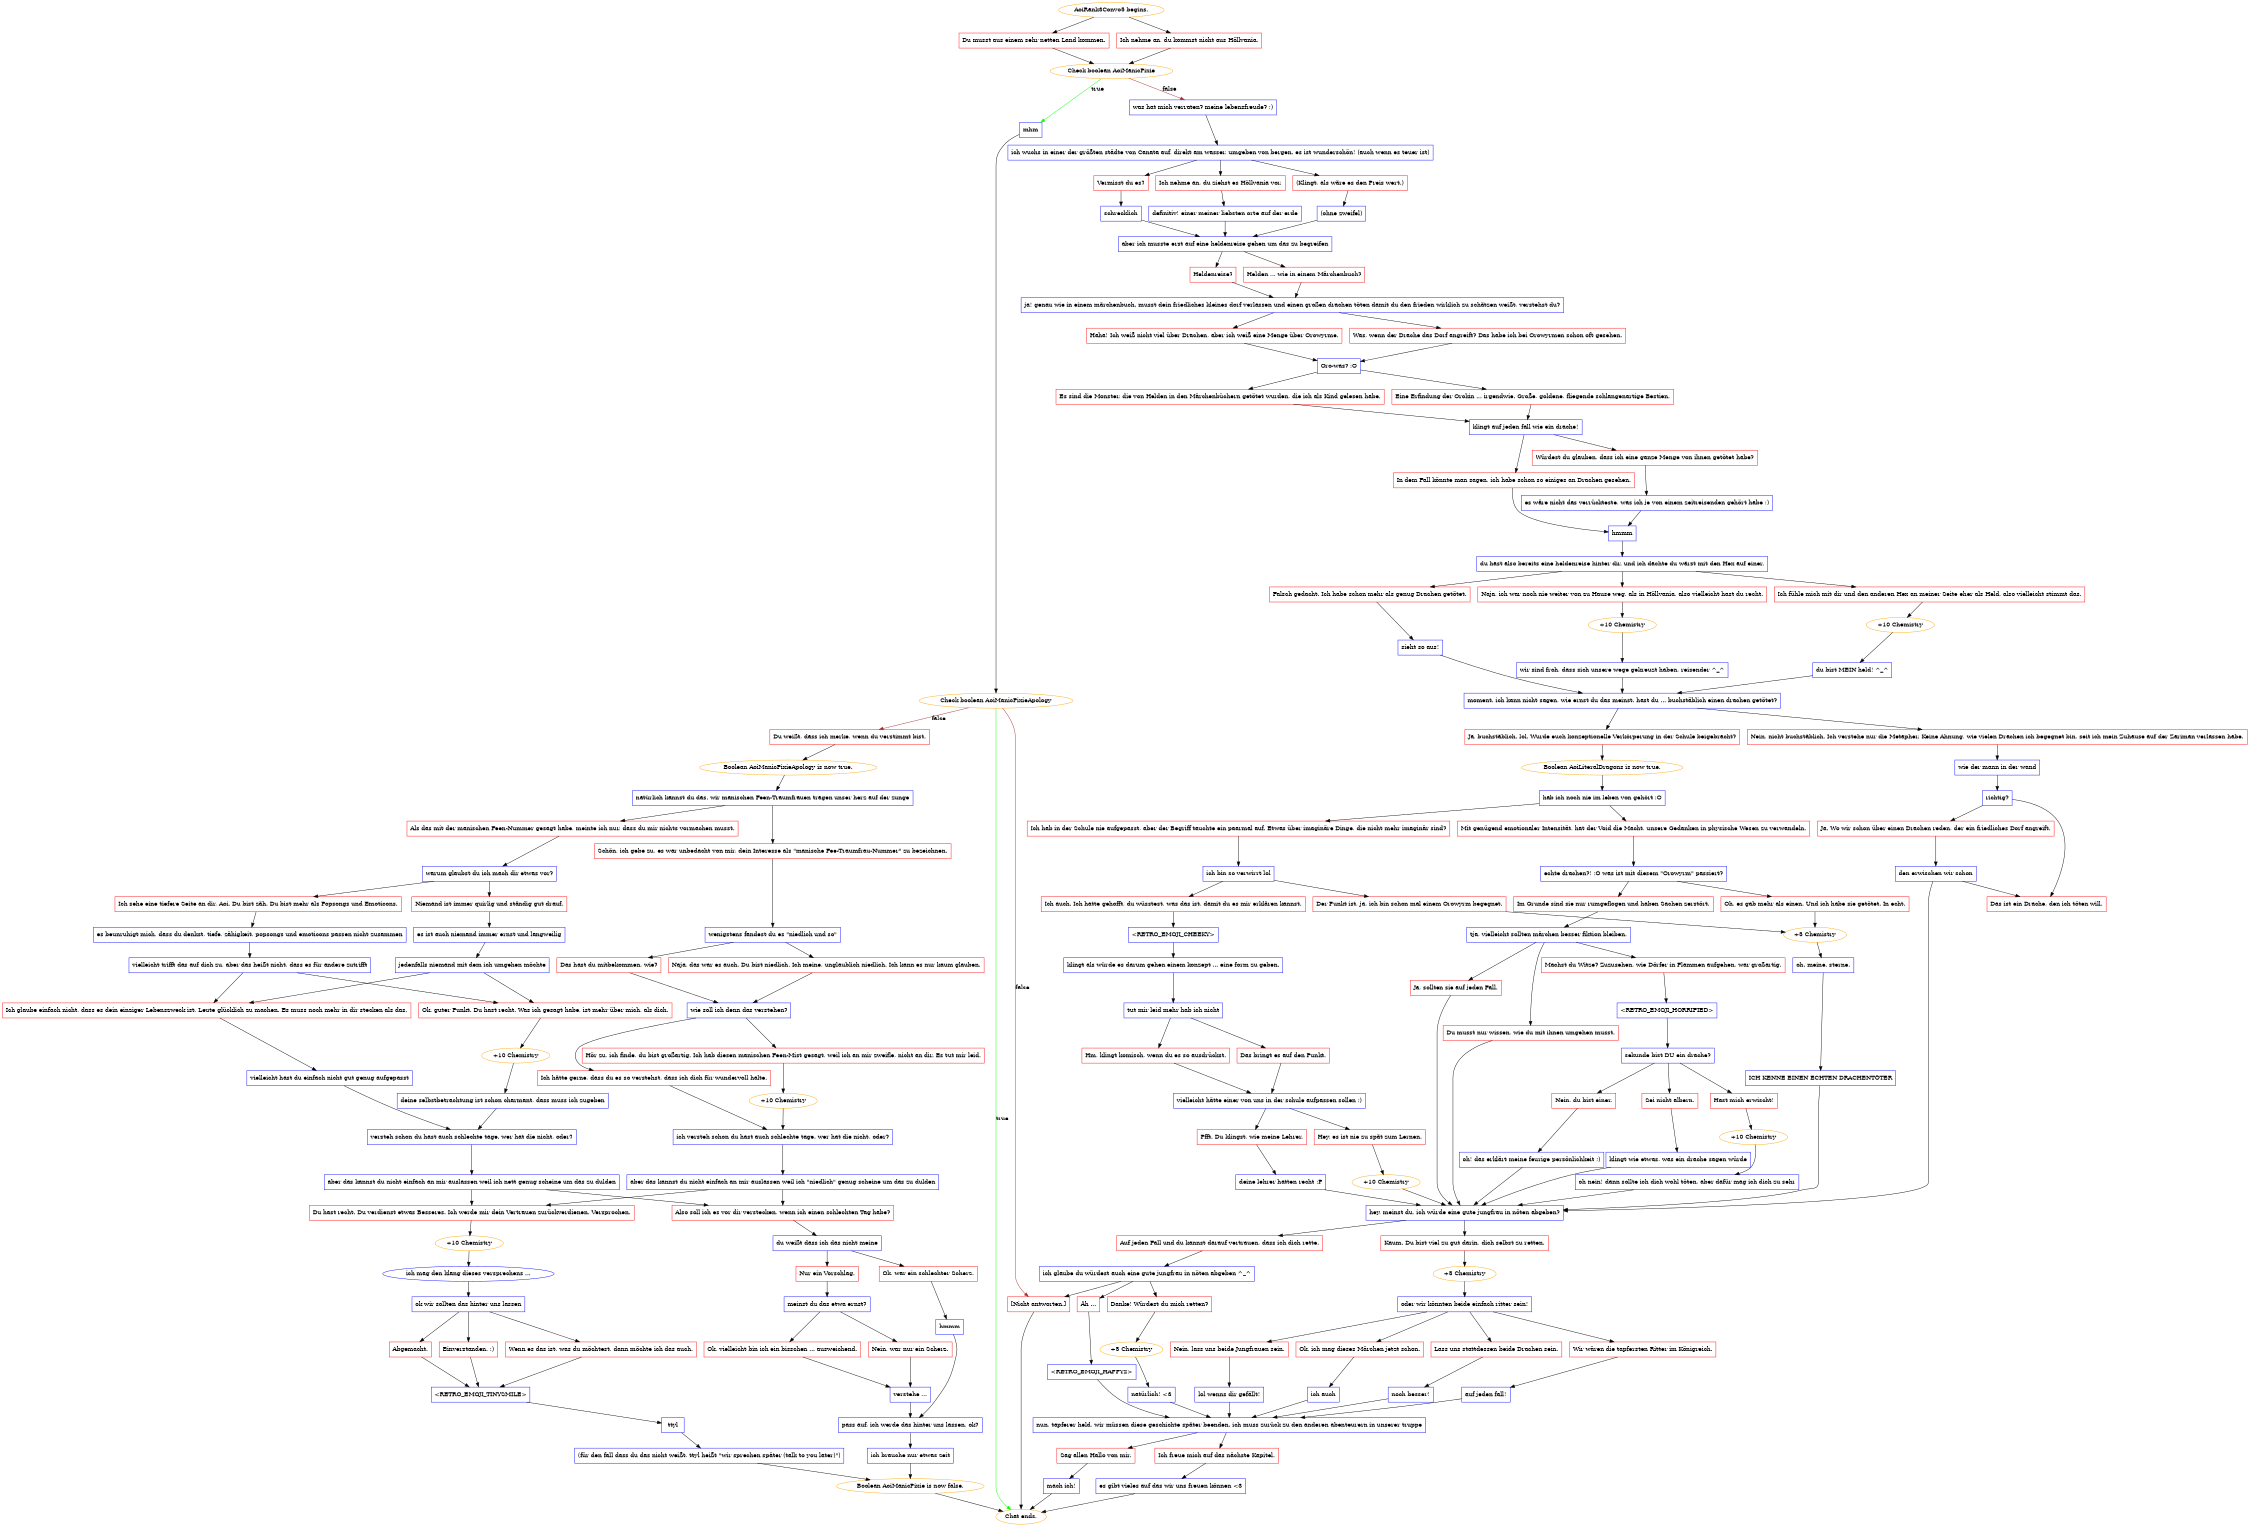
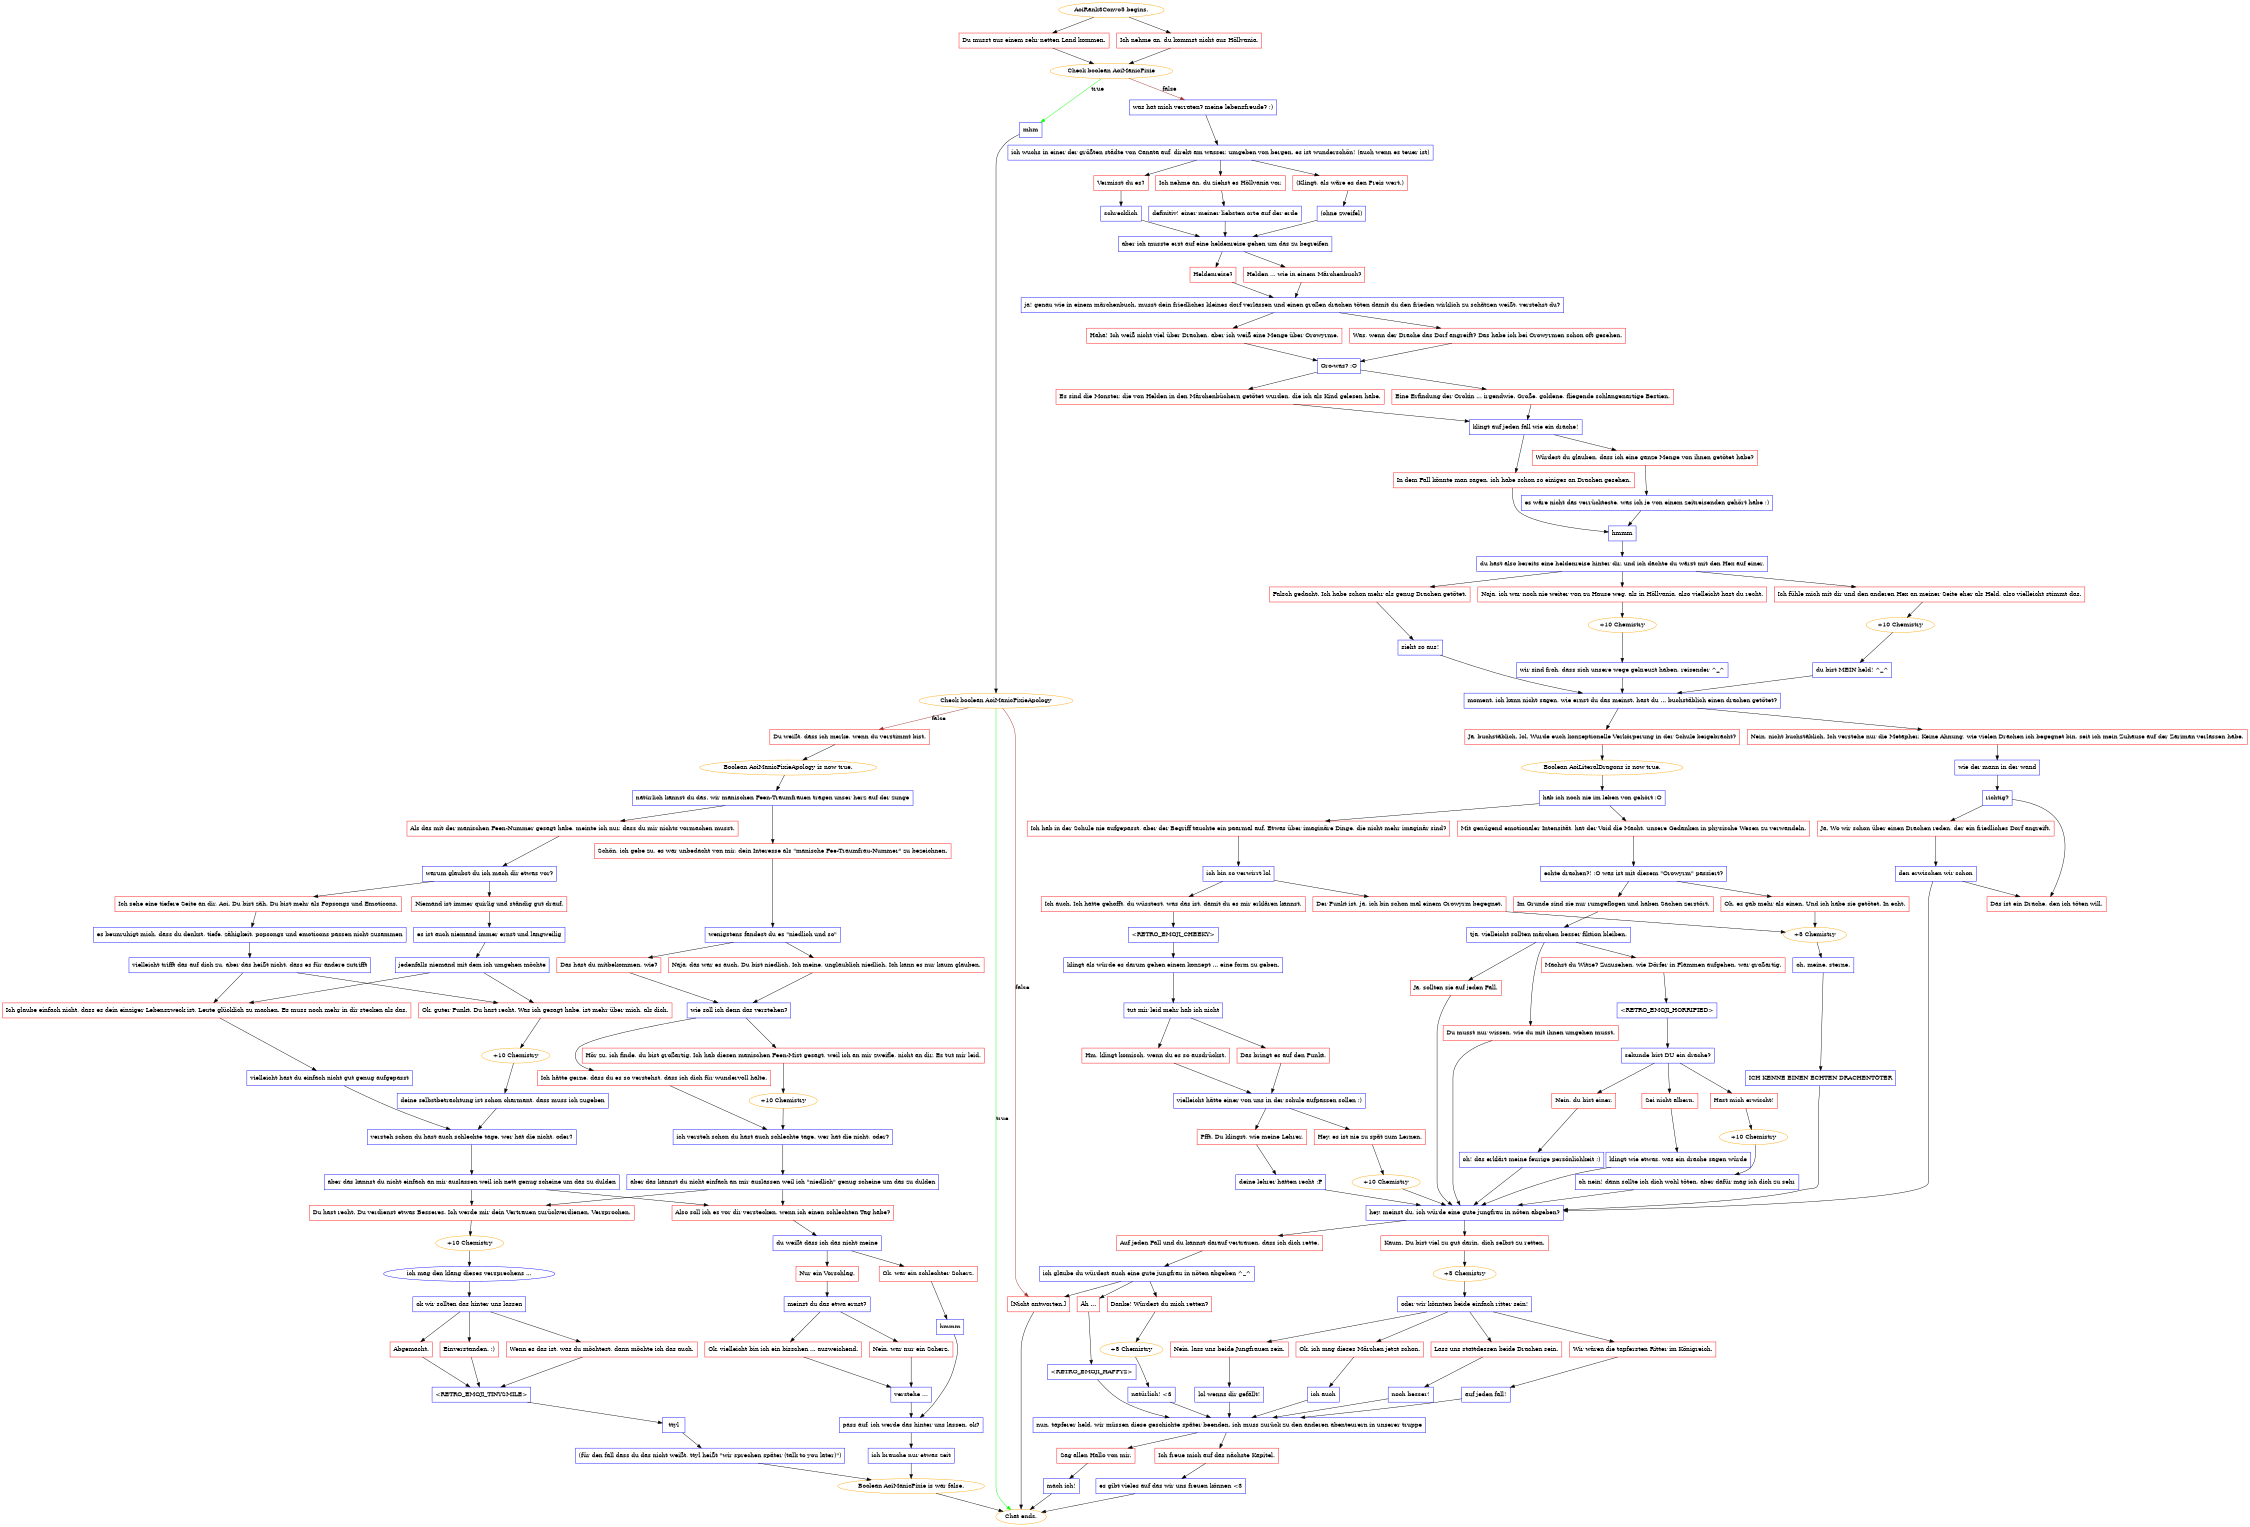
node "Boolean AoiManicPixie is now false.": label "Boolean AoiManicPixie is now false." -> "Boolean AoiManicPixie is war false."
